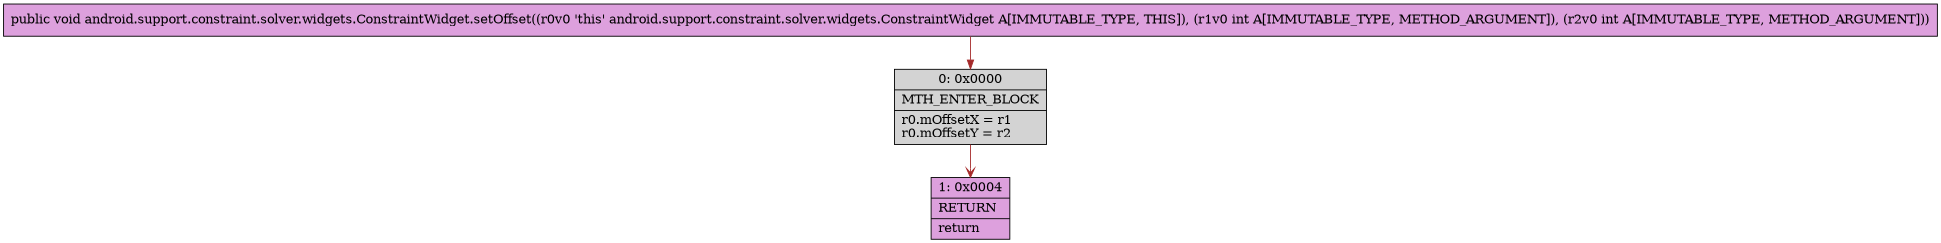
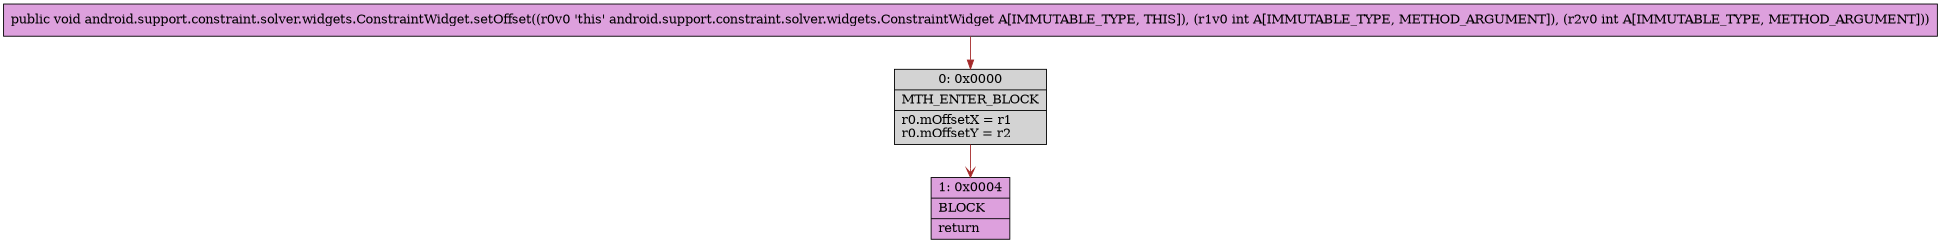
node "1: 0x0004": text "RETURN" -> "BLOCK"
